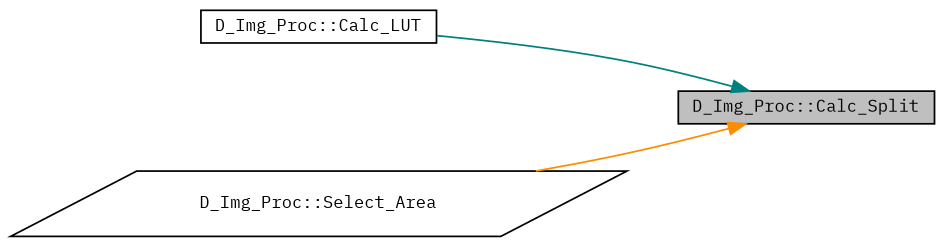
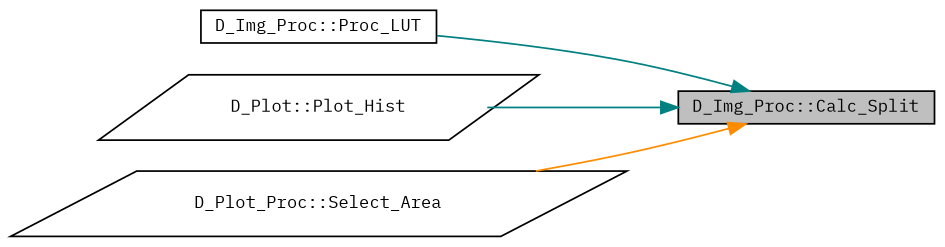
node "D_Img_Proc::Calc_LUT": label "D_Img_Proc::Calc_LUT" -> "D_Img_Proc::Proc_LUT"
node "D_Plot::Plot_Hist": added
node "D_Img_Proc::Select_Area": label "D_Img_Proc::Select_Area" -> "D_Plot_Proc::Select_Area"
